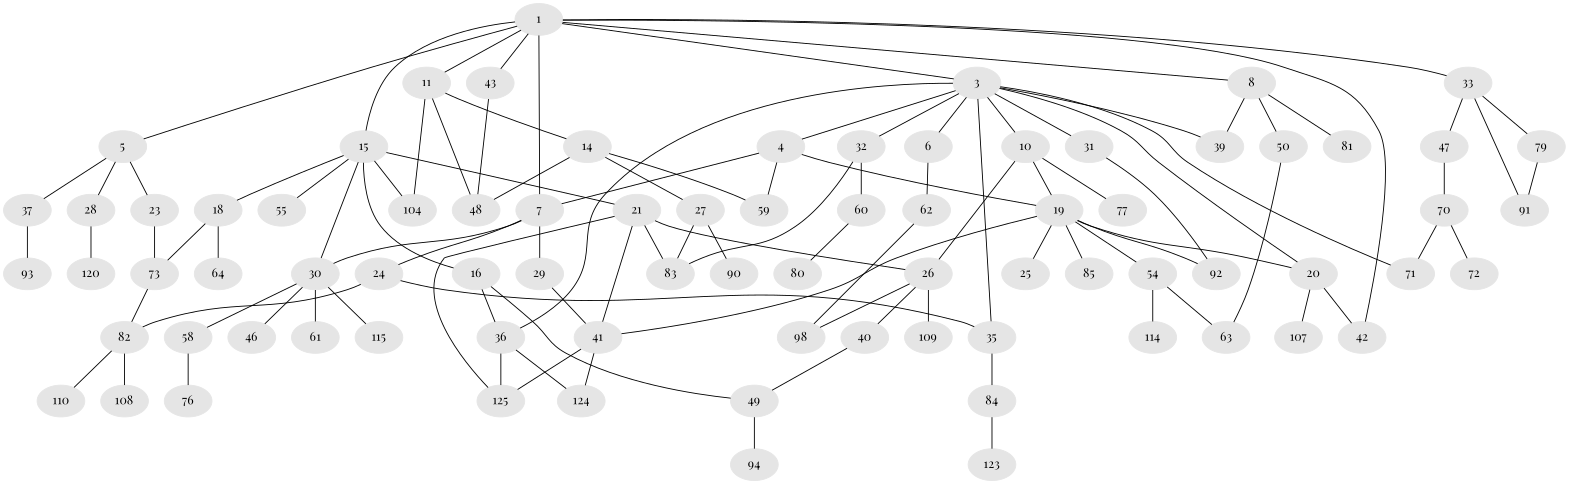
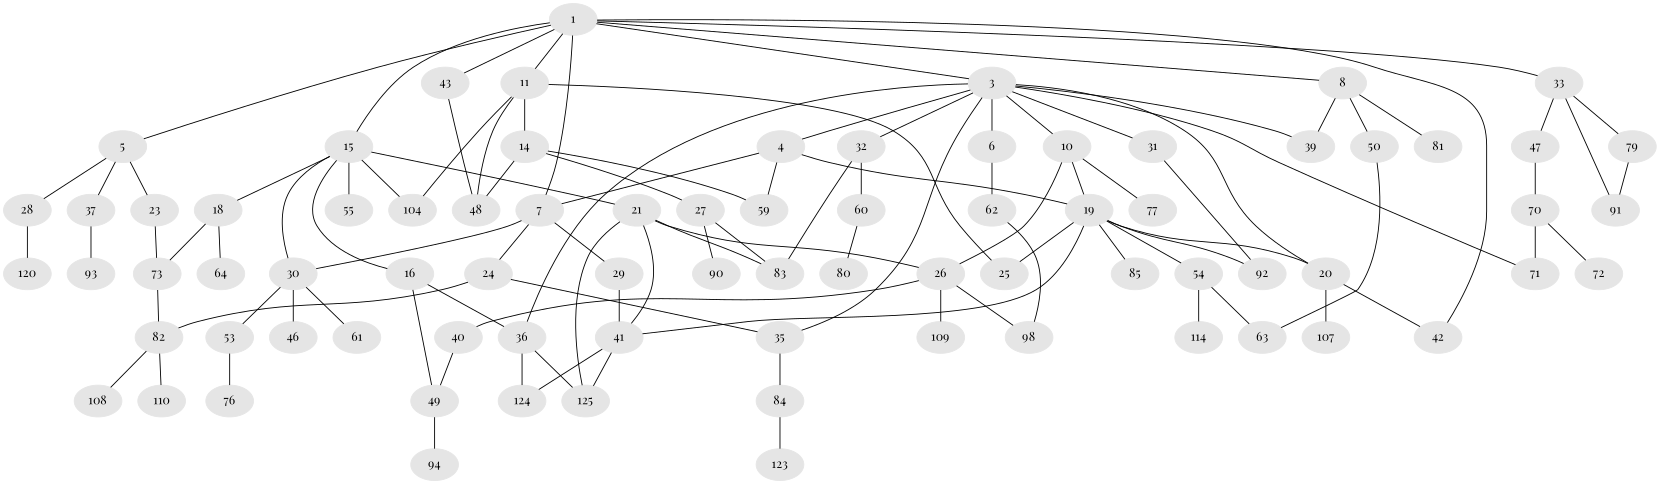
edge "11" -- "25": added
node "58": label "58" -> "53"
node "115": removed
